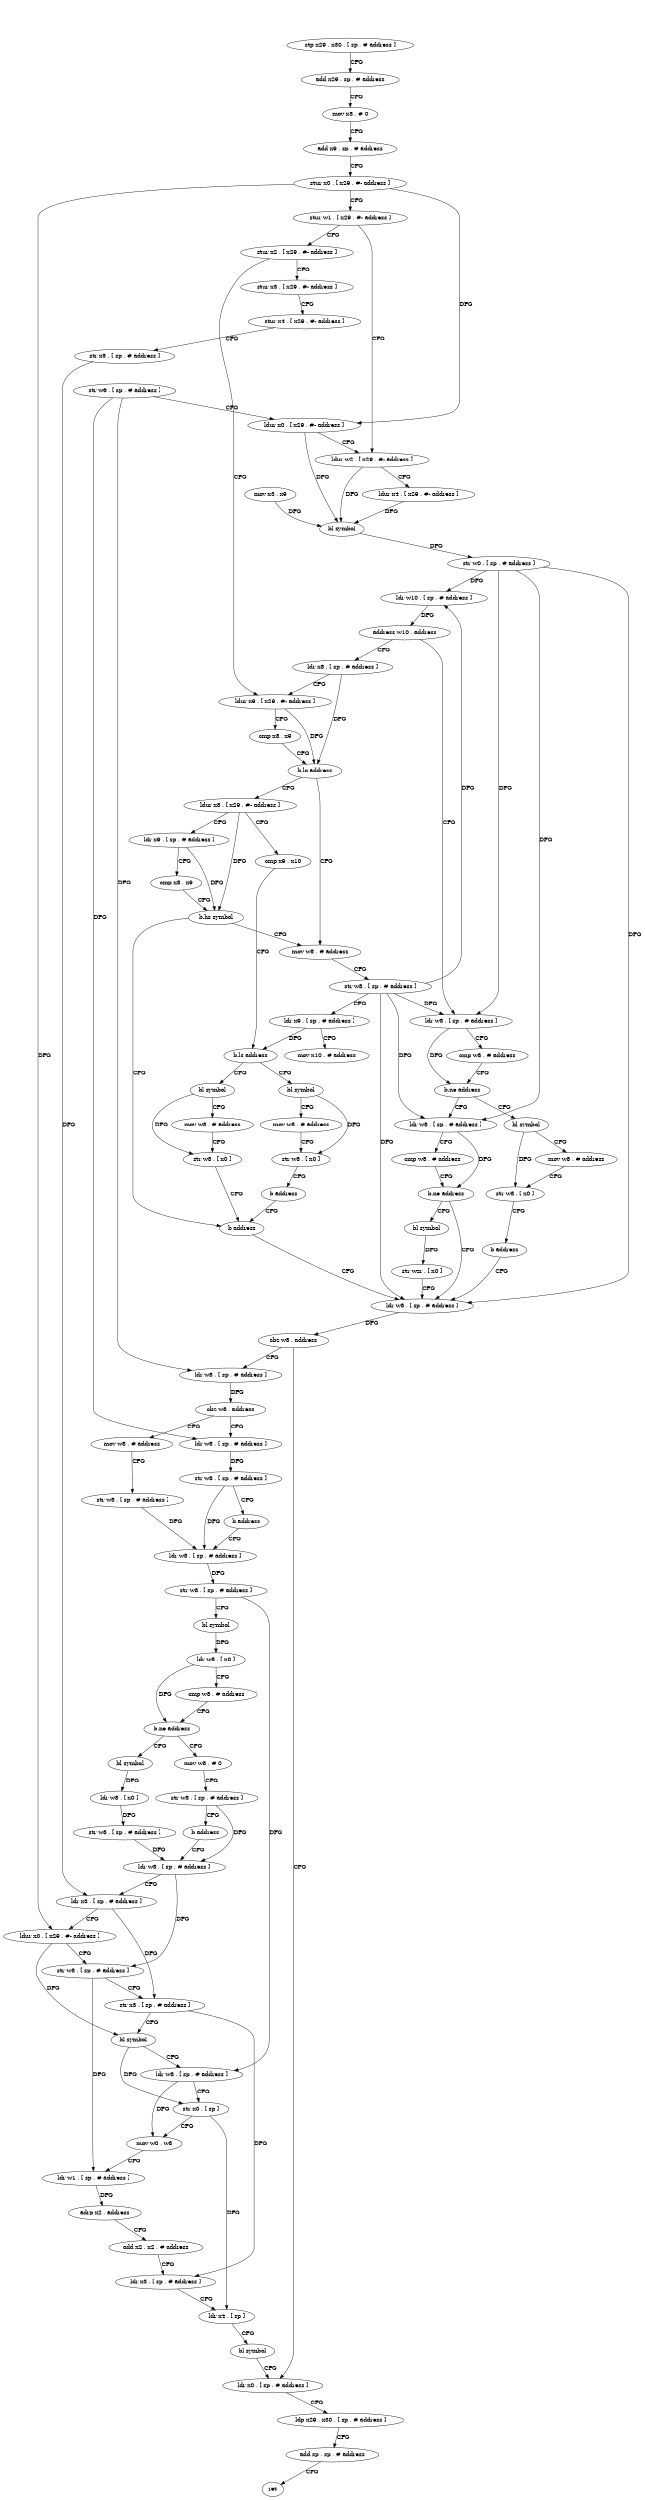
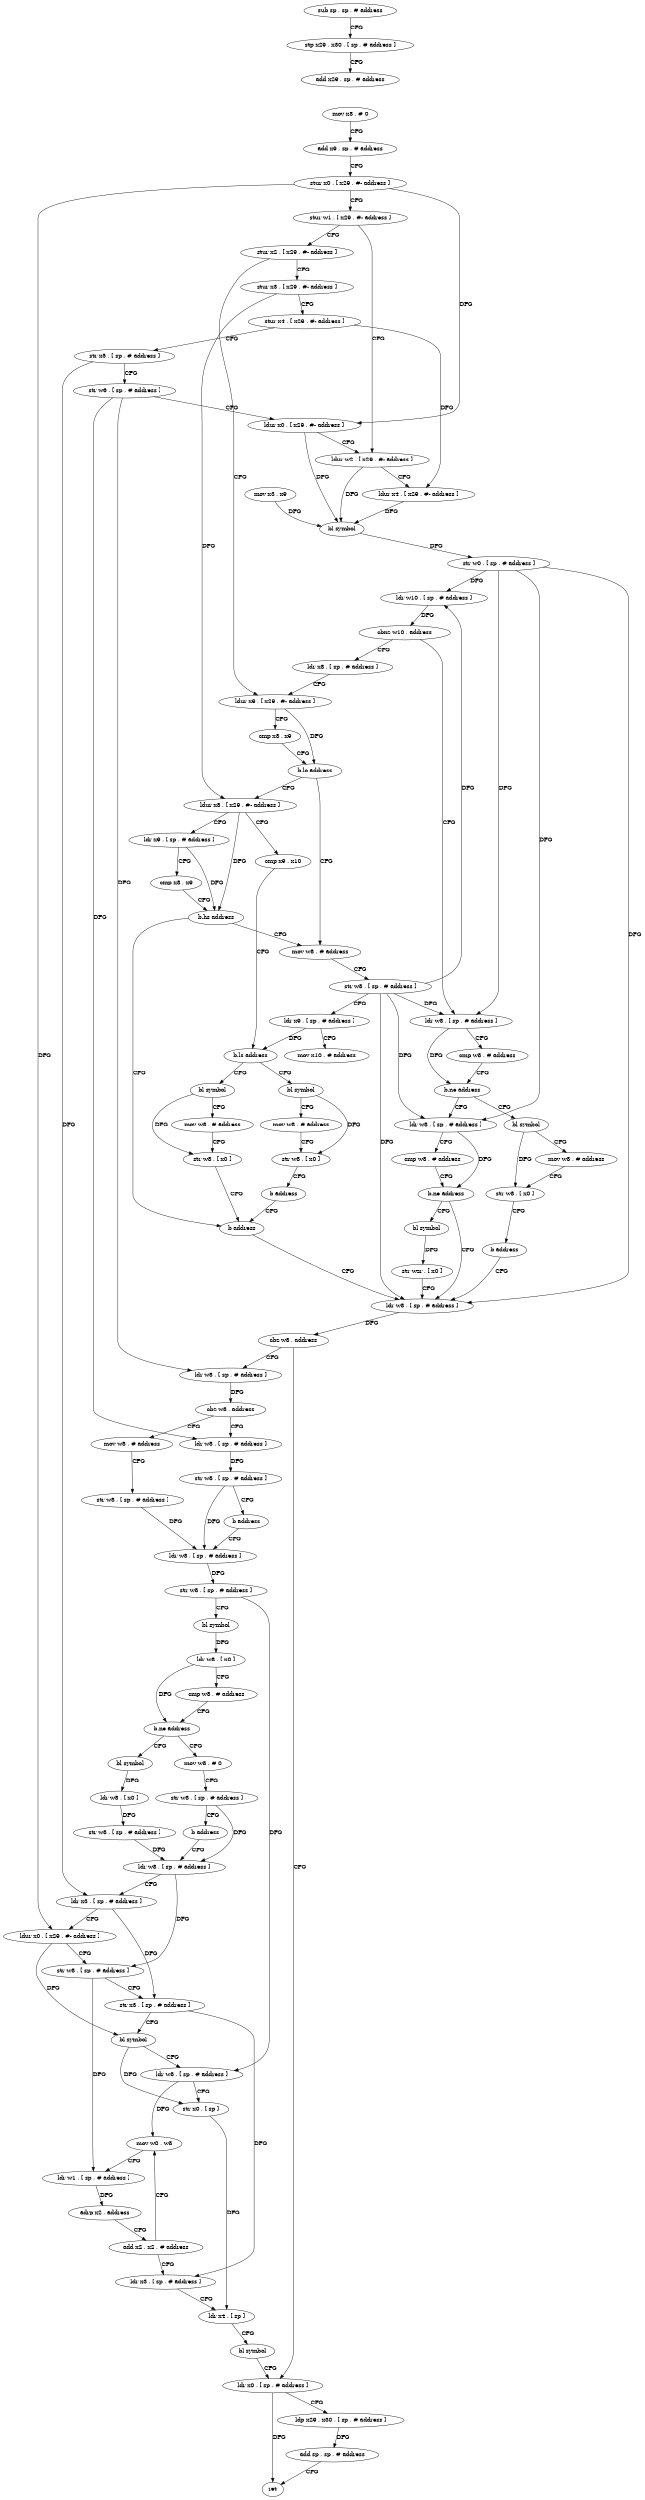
node "sub sp , sp , # address": added
edge "add x29 , sp , # address" -> "mov x8 , # 0": removed, label "CFG"
edge "str x5 , [ sp , # address ]" -> "str w6 , [ sp , # address ]": added, label "CFG"
edge "stur x4 , [ x29 , #- address ]" -> "ldur x4 , [ x29 , #- address ]": added, label "DFG"
edge "stur x3 , [ x29 , #- address ]" -> "ldur x8 , [ x29 , #- address ]": added, label "DFG"
node "address w10 , address": label "address w10 , address" -> "cbnz w10 , address"
edge "ldr x8 , [ sp , # address ]" -> "b.lo address": removed, label "DFG"
node "b.hs symbol": label "b.hs symbol" -> "b.hs address"
edge "str x0 , [ sp ]" -> "mov w0 , w8": now "add x2 , x2 , # address" -> "mov w0 , w8"
edge "ldr x0 , [ sp , # address ]" -> "ret": added, label "DFG"
edge "ldp x29 , x30 , [ sp , # address ]" -> "add sp , sp , # address": label "CFG" -> "DFG"
